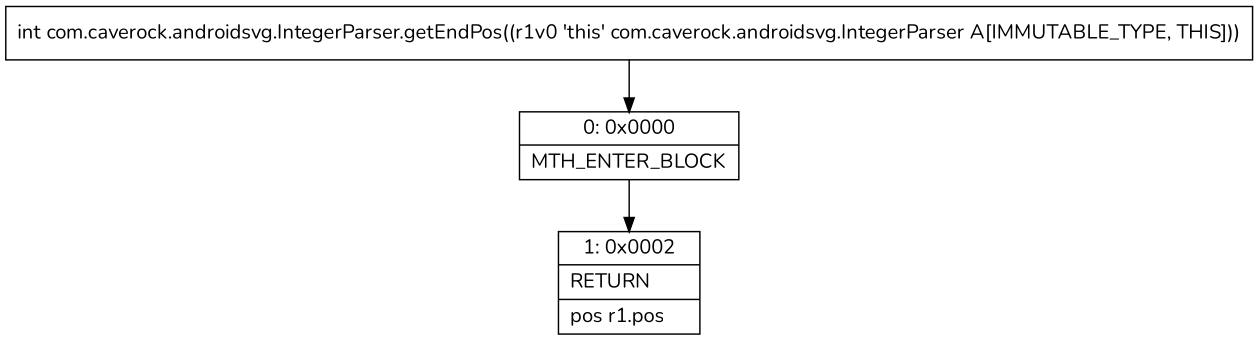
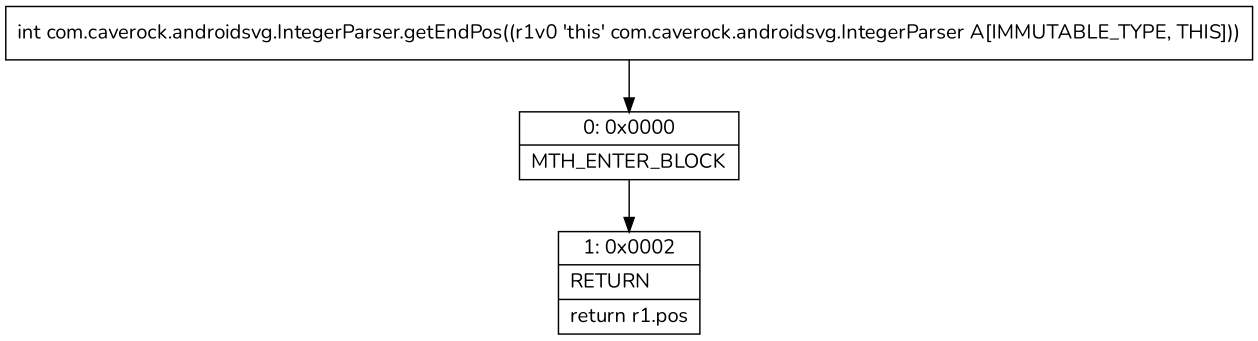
node "1: 0x0002": text "pos r1.pos" -> "return r1.pos"
